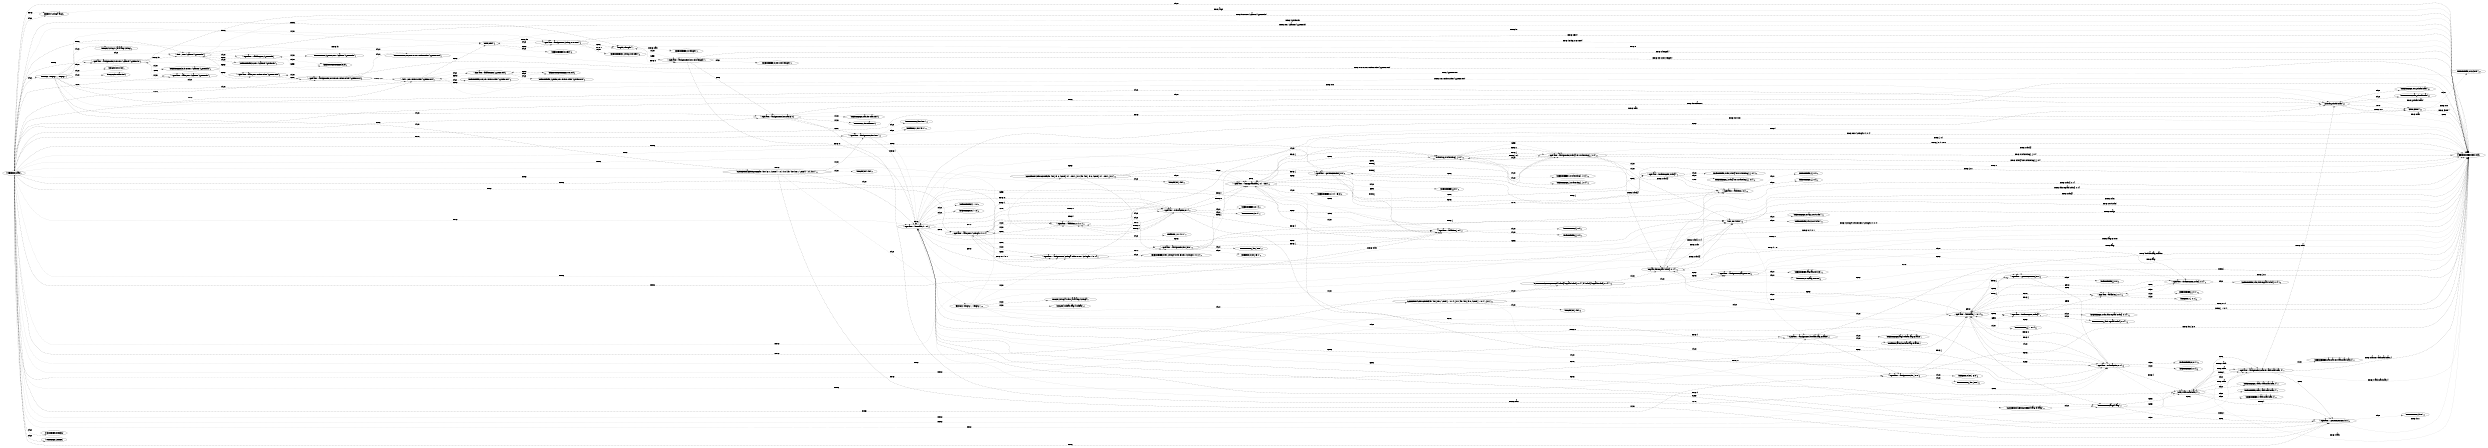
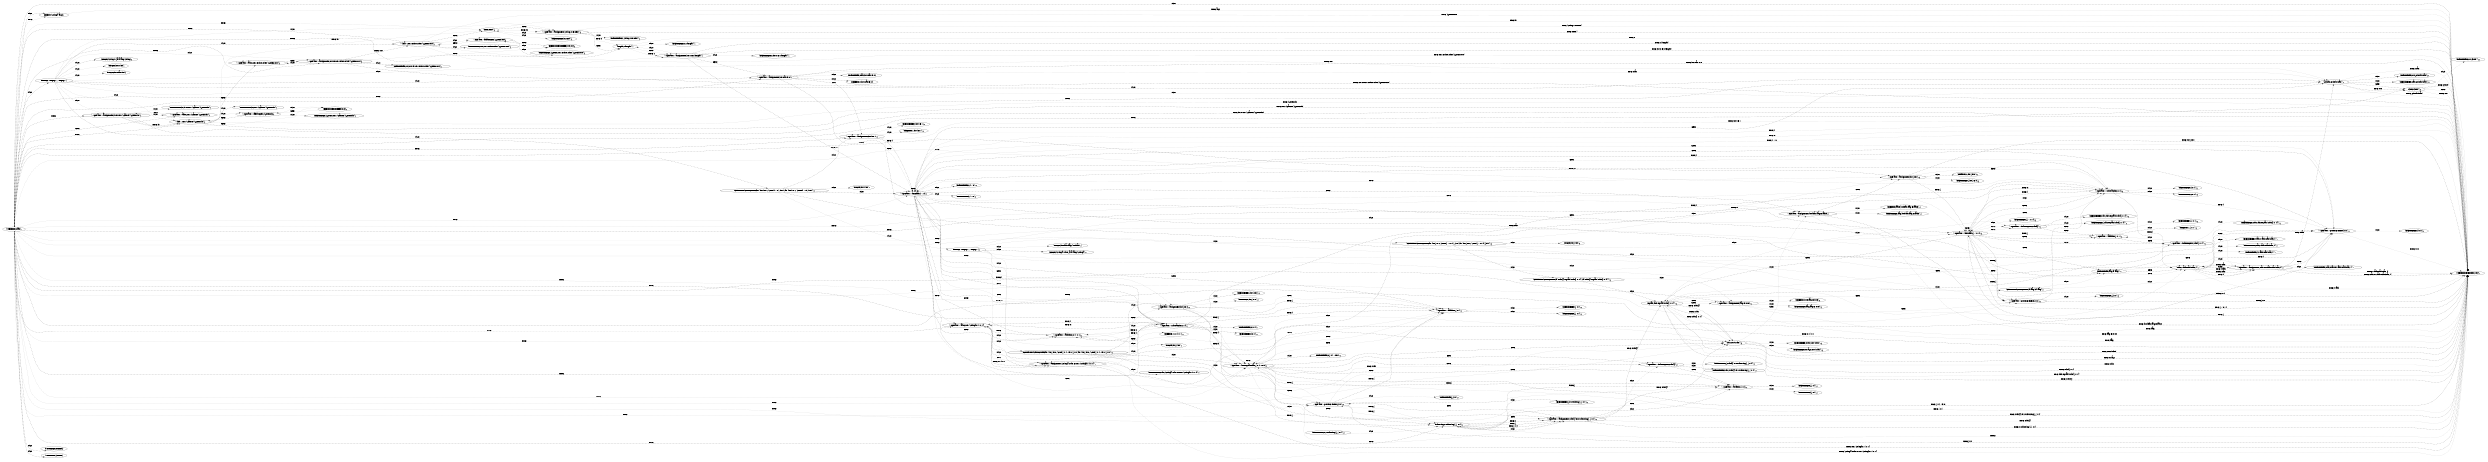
edge "(length,s.length())" -> "(IDENTIFIER,s,s.length())": label "DDG: max" -> "AST: "
edge "(substring,s.substring(j, j + i))" -> "(IDENTIFIER,s,s.substring(j, j + i))": reversed
edge "(<operator>.addition,n - i + 1)" -> "(<operator>.alloc,new String[n - i + 1])": label "CFG: " -> "DDG: "
